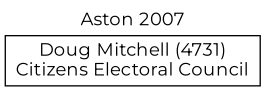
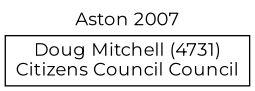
node "Doug Mitchell (4731) Citizens Electoral Council": label "Doug Mitchell (4731) Citizens Electoral Council" -> "Doug Mitchell (4731) Citizens Council Council"
